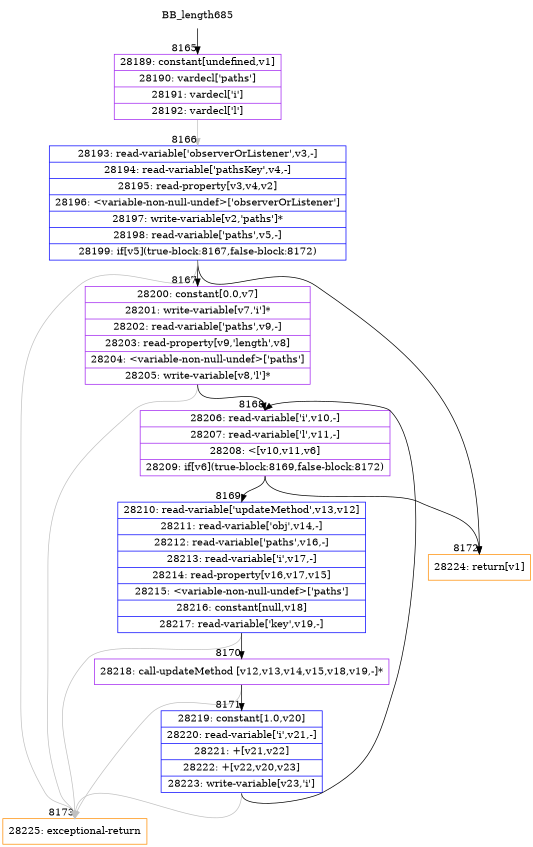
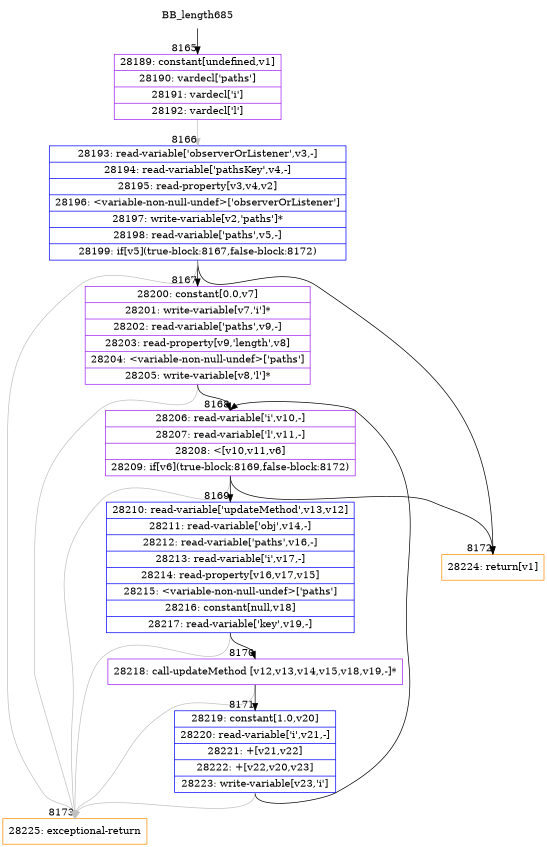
edge "28206: read-variable['i',v10,-]" -> "28225: exceptional-return": added
